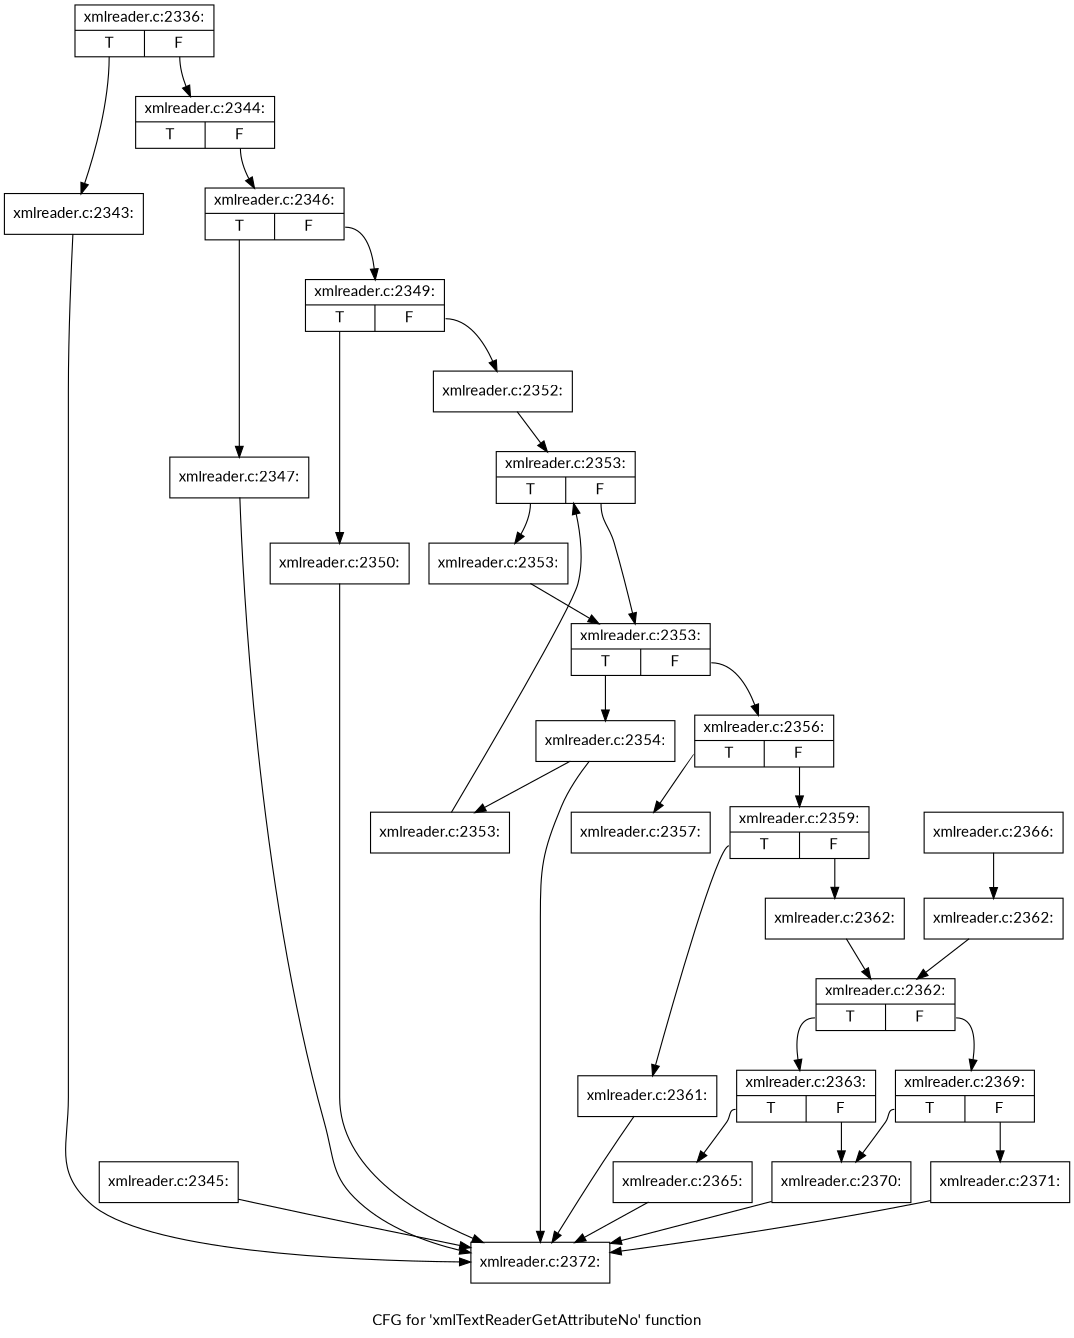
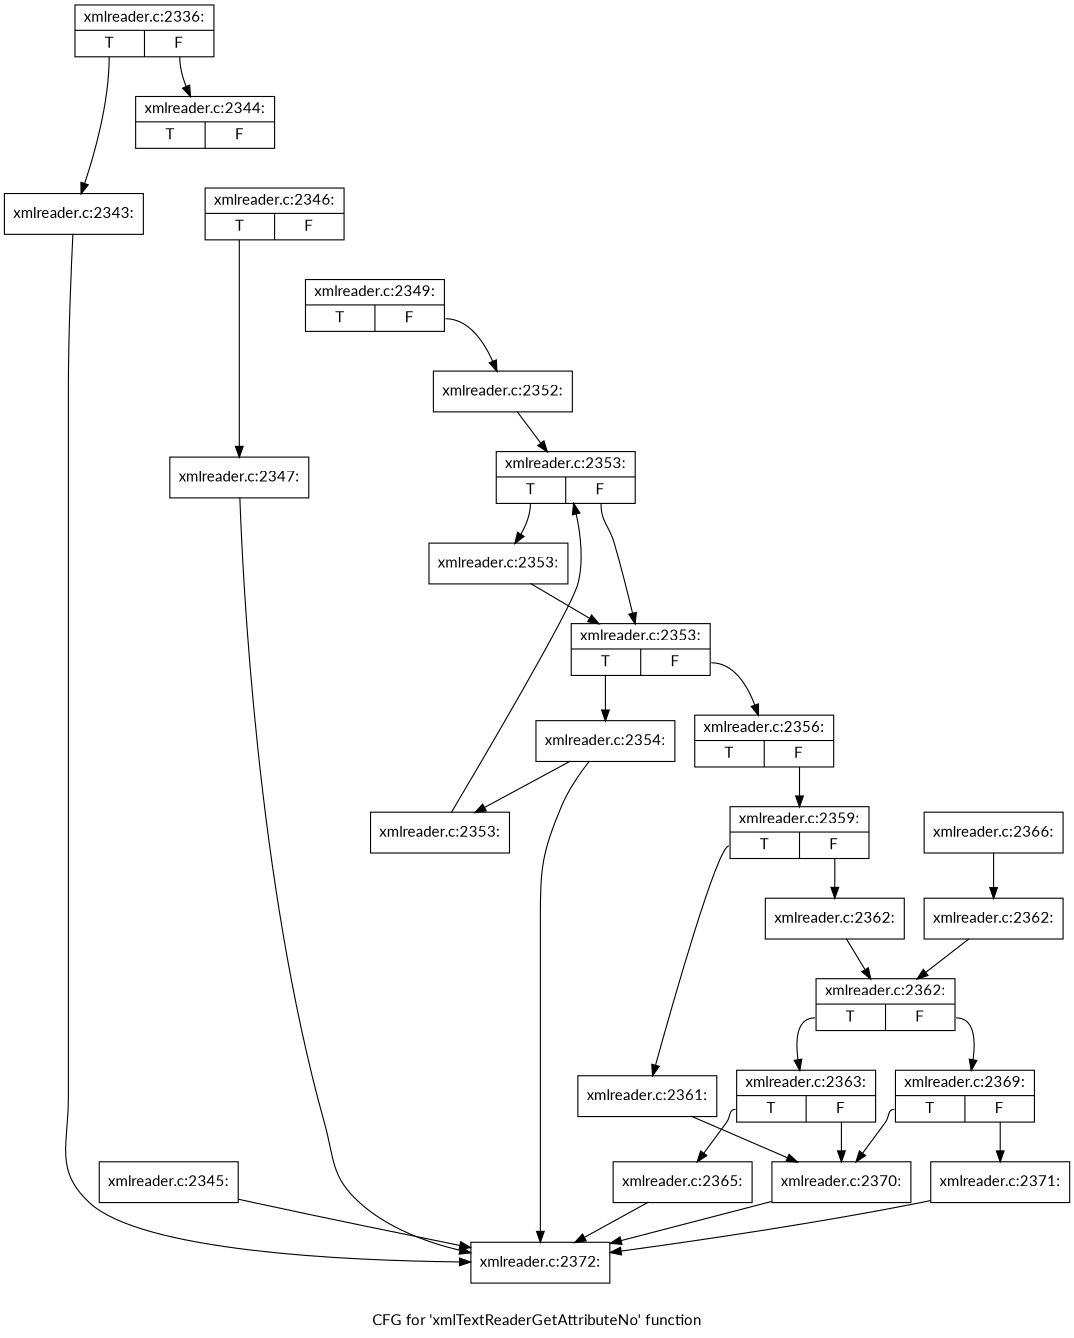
edge "xmlreader.c:2344:" -> "xmlreader.c:2346:": removed
edge "xmlreader.c:2346:" -> "xmlreader.c:2349:": removed
node "xmlreader.c:2350:": removed
node "xmlreader.c:2357:": removed
edge "xmlreader.c:2361:" -> "xmlreader.c:2372:": now "xmlreader.c:2361:" -> "xmlreader.c:2370:"
